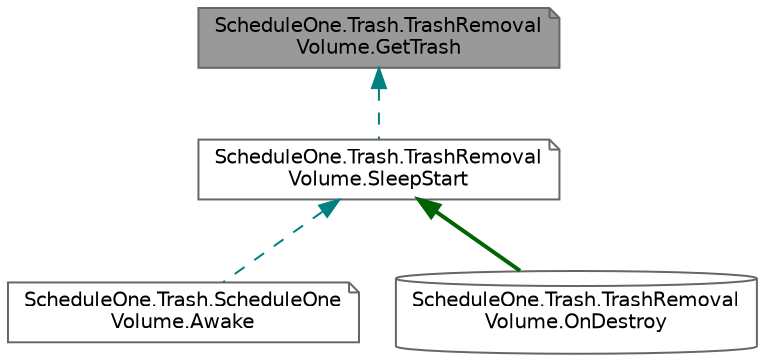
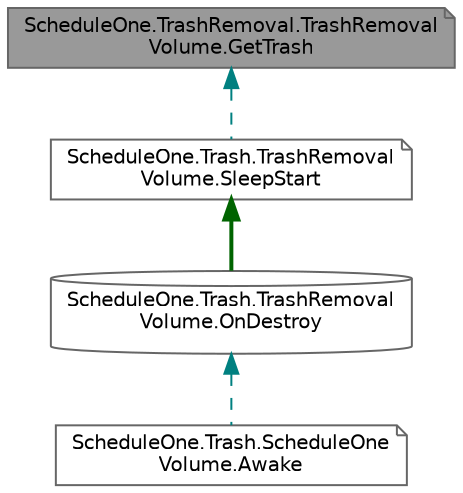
node "ScheduleOne.Trash.TrashRemoval Volume.GetTrash": label "ScheduleOne.Trash.TrashRemoval Volume.GetTrash" -> "ScheduleOne.TrashRemoval.TrashRemoval Volume.GetTrash"
edge "ScheduleOne.Trash.ScheduleOne Volume.Awake" -> "ScheduleOne.Trash.TrashRemoval Volume.SleepStart": now "ScheduleOne.Trash.ScheduleOne Volume.Awake" -> "ScheduleOne.Trash.TrashRemoval Volume.OnDestroy"
